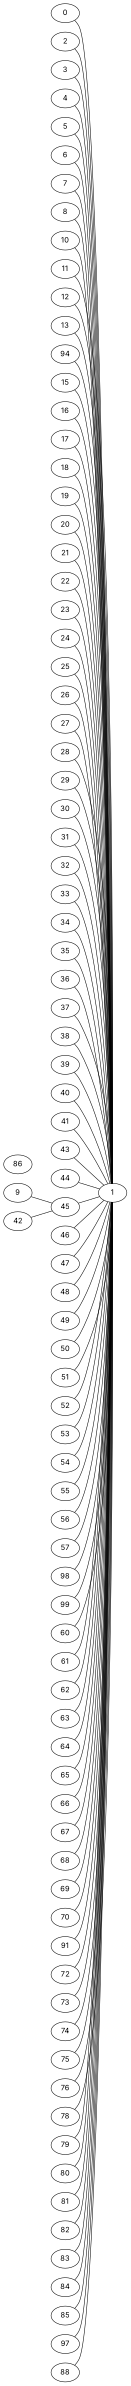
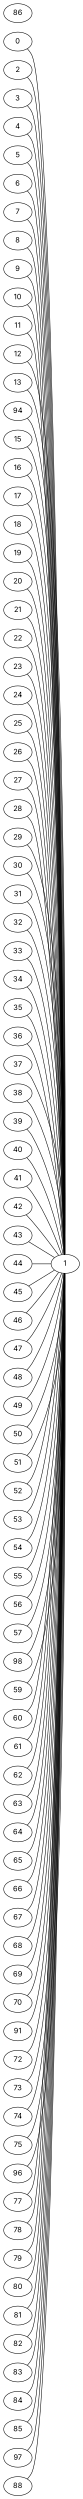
edge "9" -- "45": now "9" -- "1"
edge "45" -- "42": now "1" -- "42"
node "99": label "99" -> "59"
node "76": label "76" -> "96"
node "77": added
